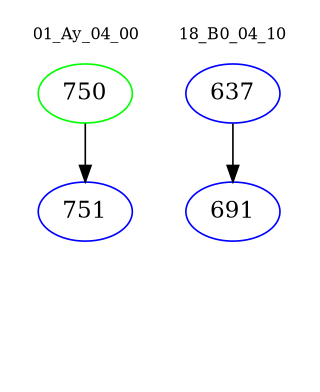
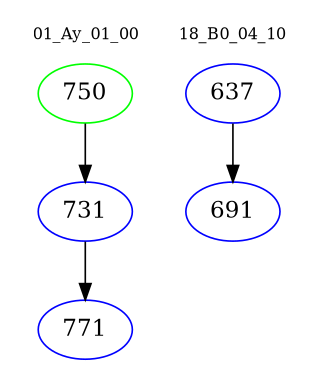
cluster "01_Ay_04_00": label "01_Ay_04_00" -> "01_Ay_01_00"
node "751": label "751" -> "731"
node "771": added
